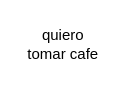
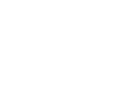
node "quiero tomar cafe": removed
